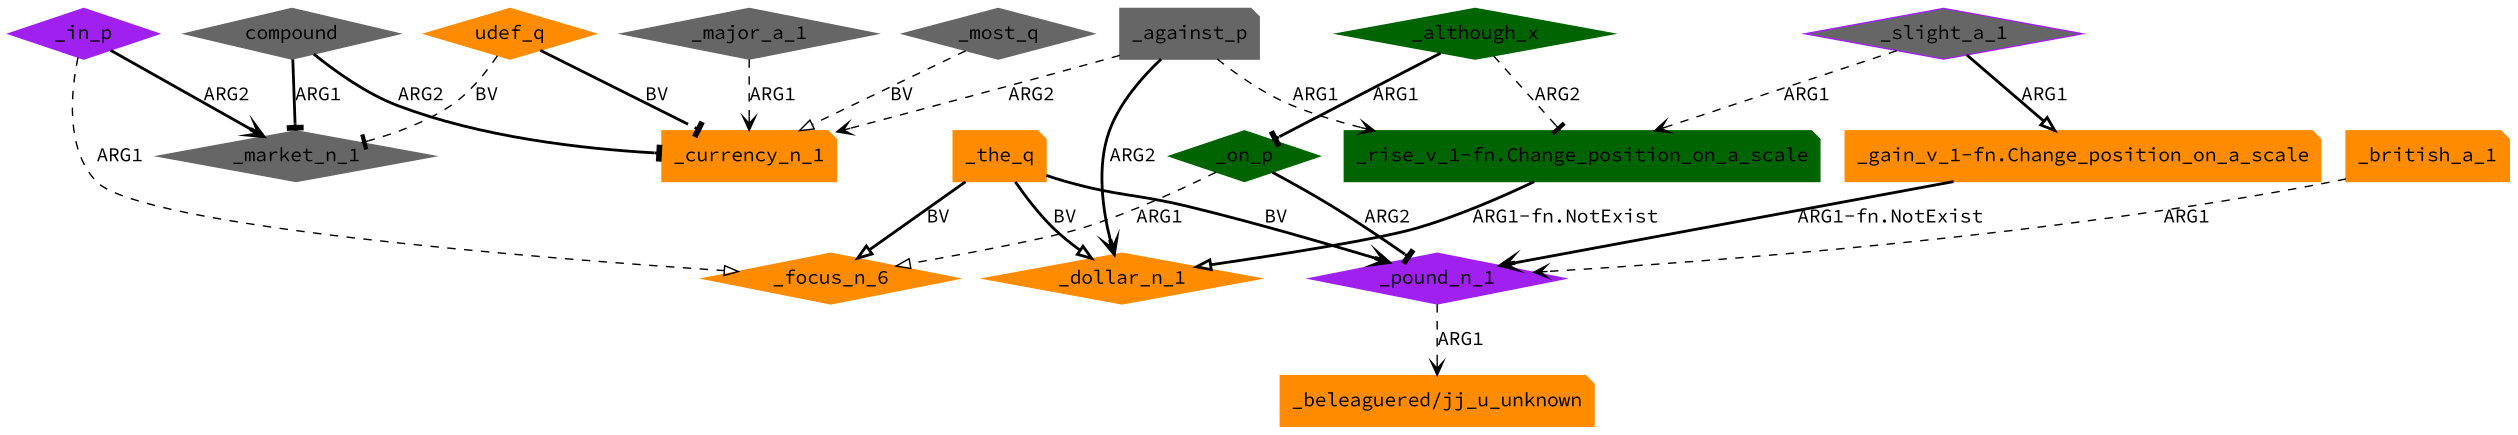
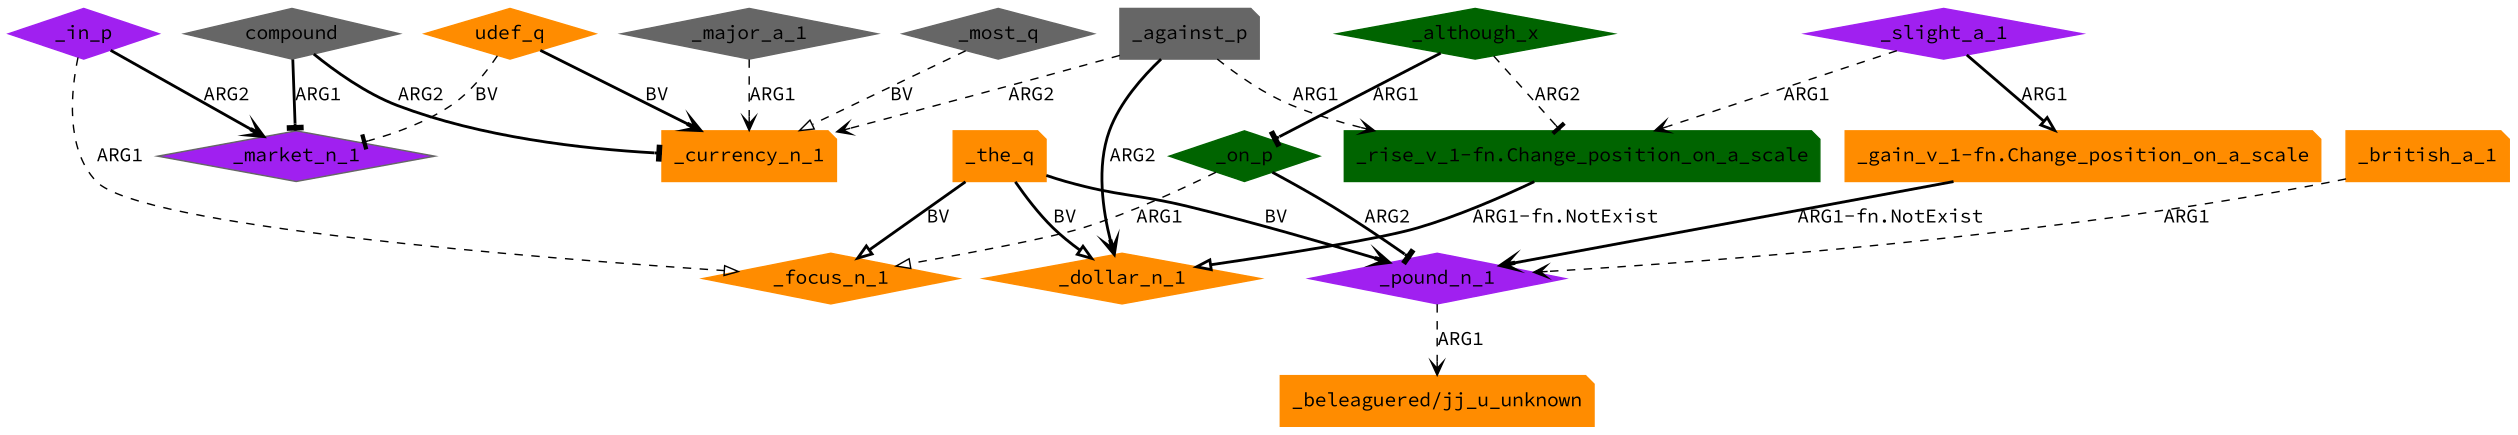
node "_slight_a_1": fillcolor gray40 -> purple
edge "udef_q" -> "_currency_n_1": arrowhead tee -> vee
node "_market_n_1": fillcolor gray40 -> purple
node "_focus_n_6": label "_focus_n_6" -> "_focus_n_1"
